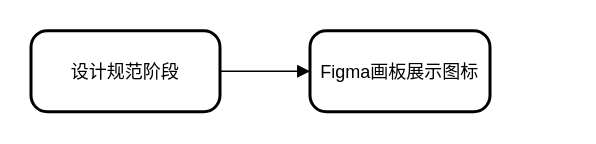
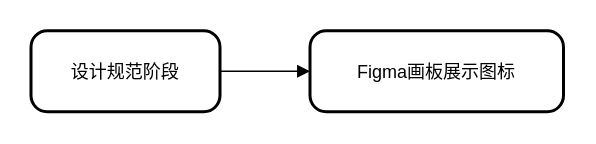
node "Figma画板展示图标": size 180x81 -> 254x81
